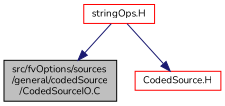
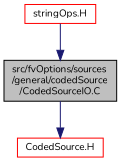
edge "stringOps.H" -> "CodedSource.H": now "src/fvOptions/sources /general/codedSource /CodedSourceIO.C" -> "CodedSource.H"
